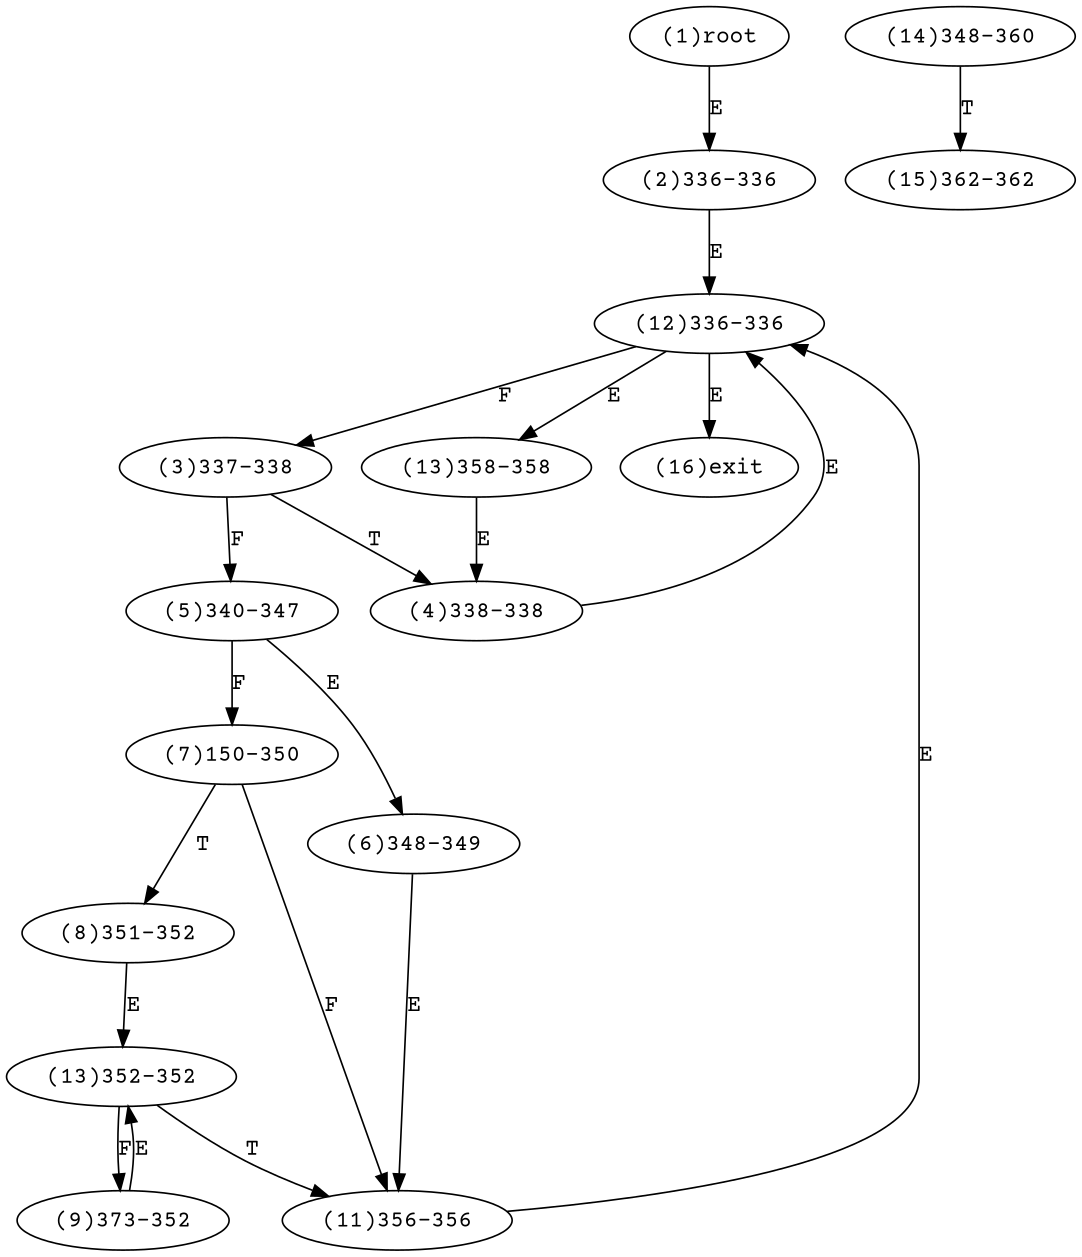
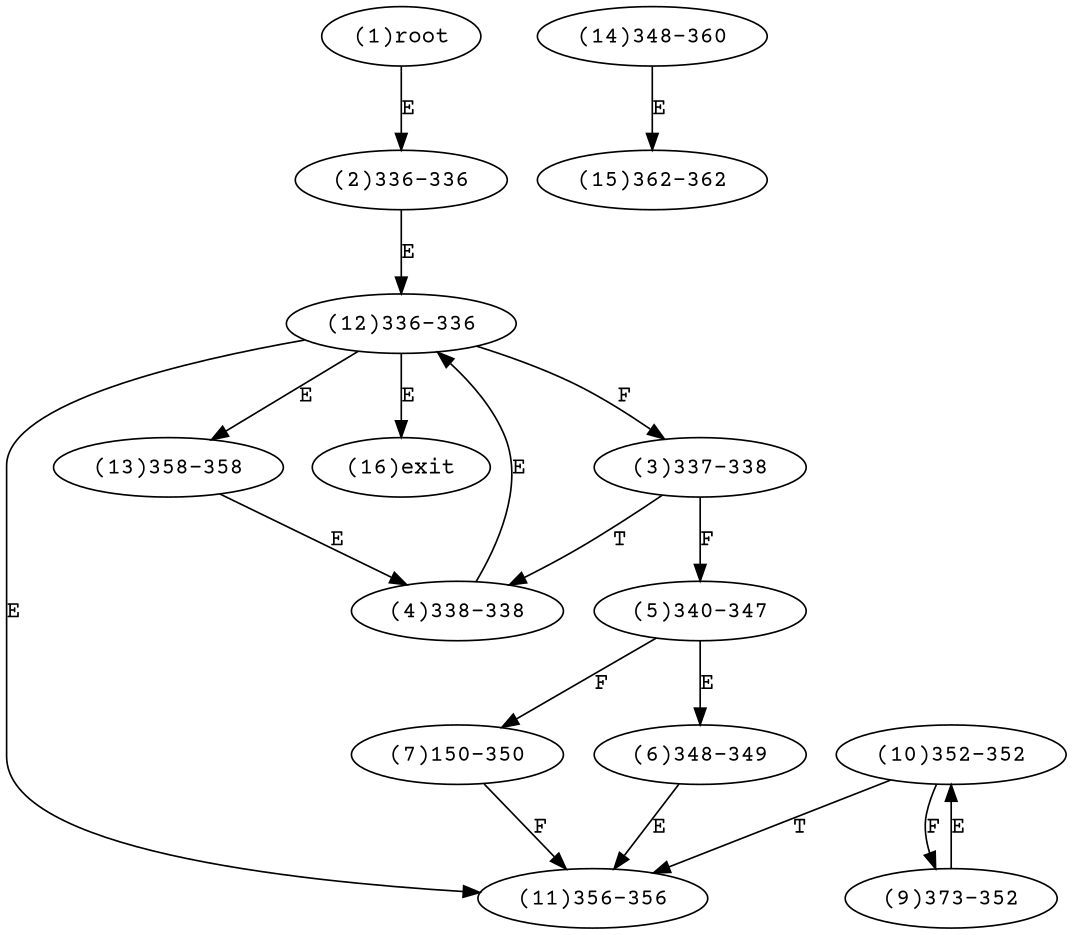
edge "(14)348-360" -> "(15)362-362": label "T" -> "E"
edge "(11)356-356" -> "(12)336-336": reversed
node "(8)351-352": removed
node "(13)352-352": label "(13)352-352" -> "(10)352-352"
